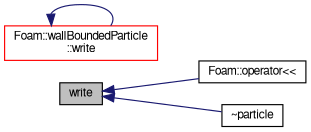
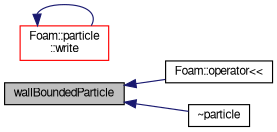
node "Foam::wallBoundedParticle ::write": label "Foam::wallBoundedParticle ::write" -> "Foam::particle ::write"
node "write": label "write" -> "wallBoundedParticle"
